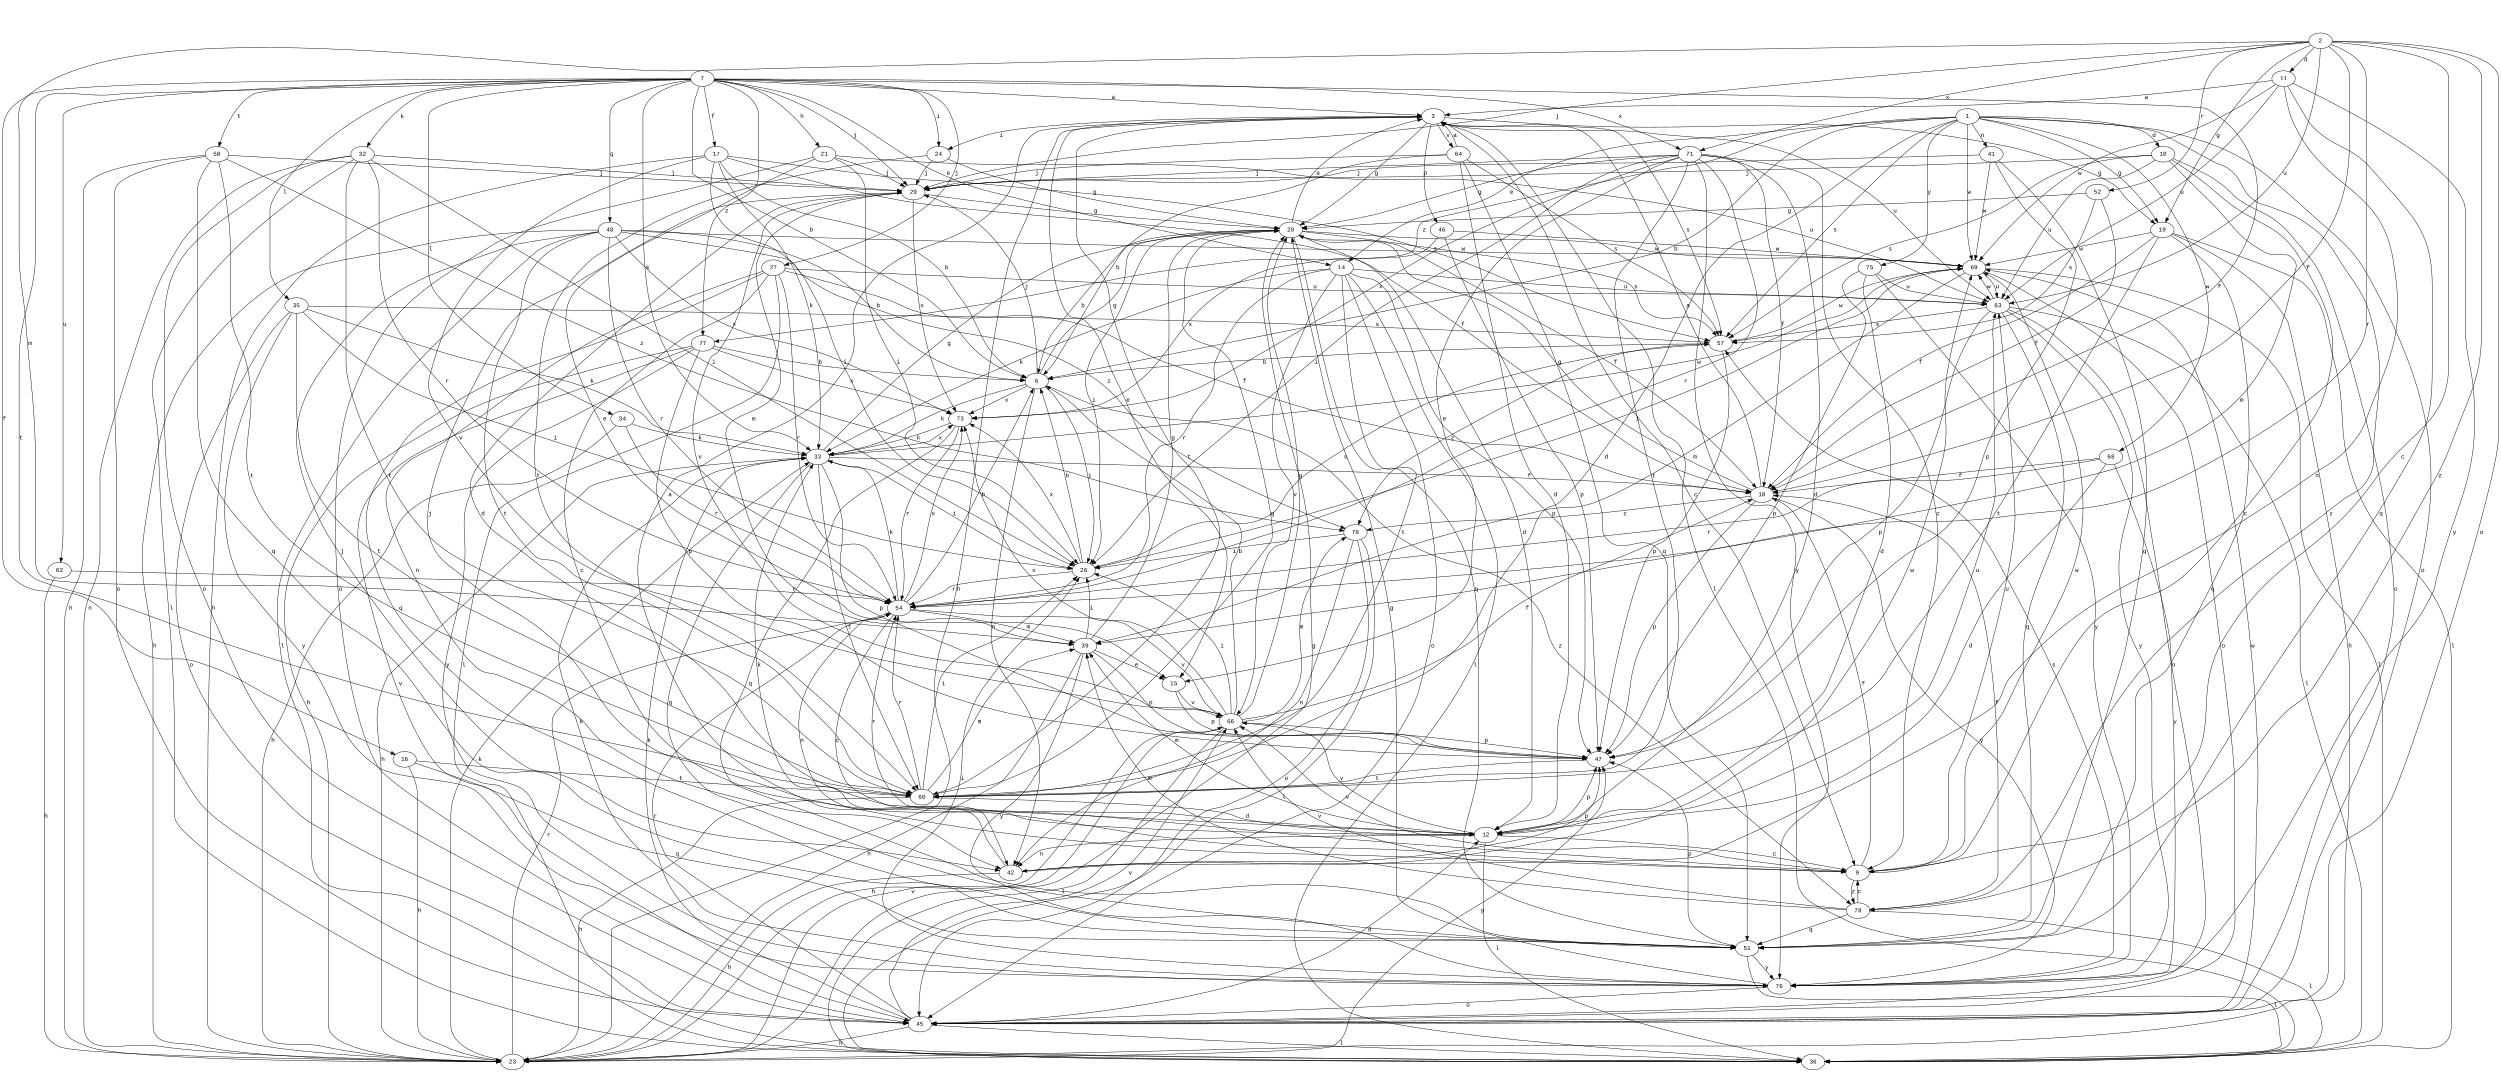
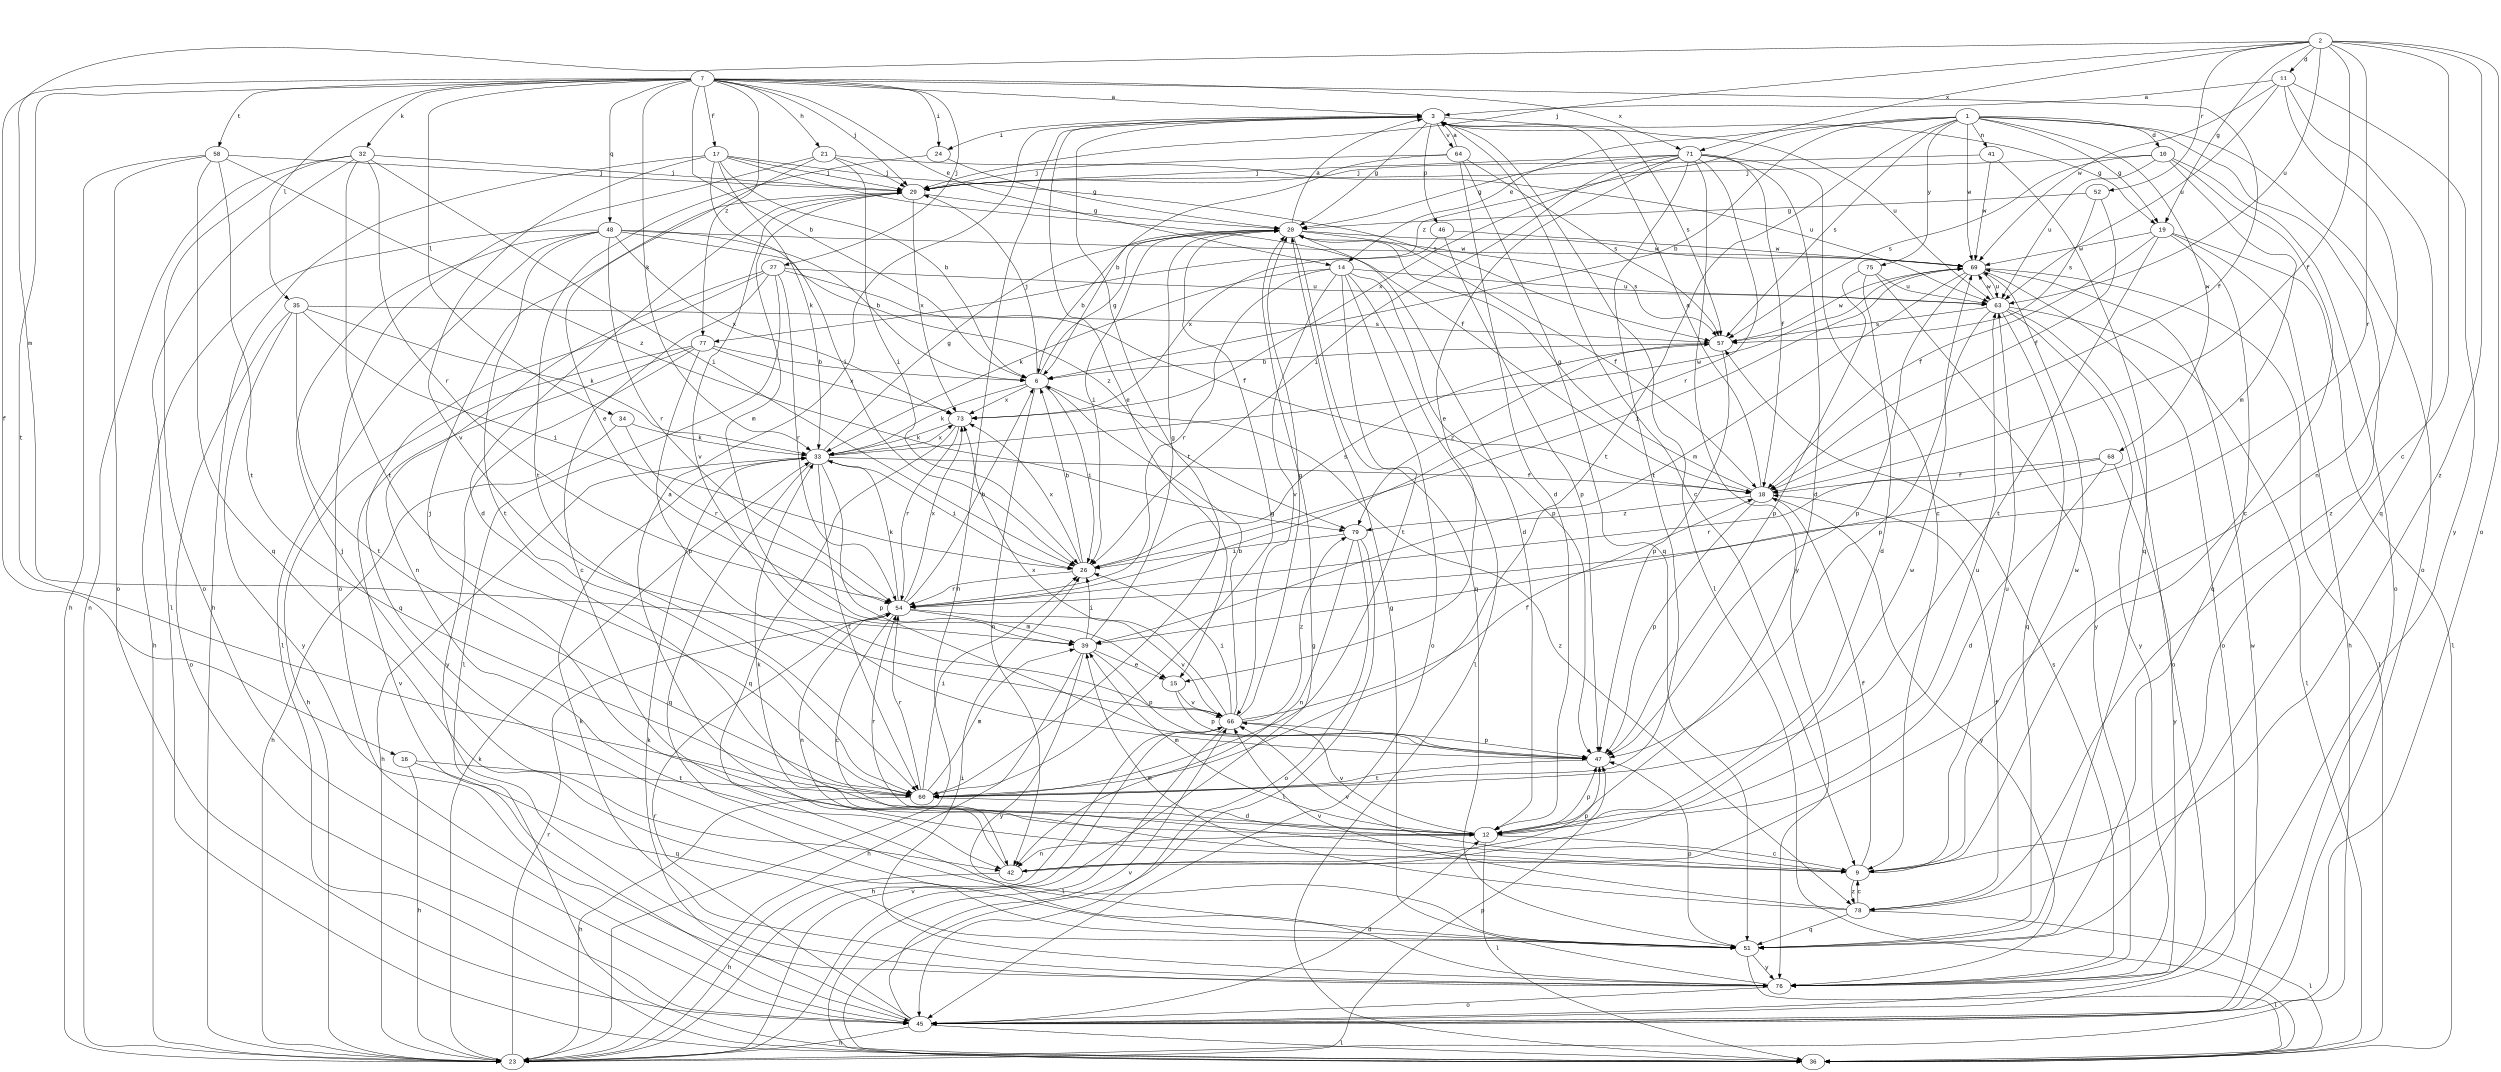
edge "24" -> "29": now "17" -> "29"
edge "1" -> "60": label "d" -> "t"
edge "41" -> "47": now "69" -> "47"
node "62": removed
edge "66" -> "79": label "m" -> "z"
